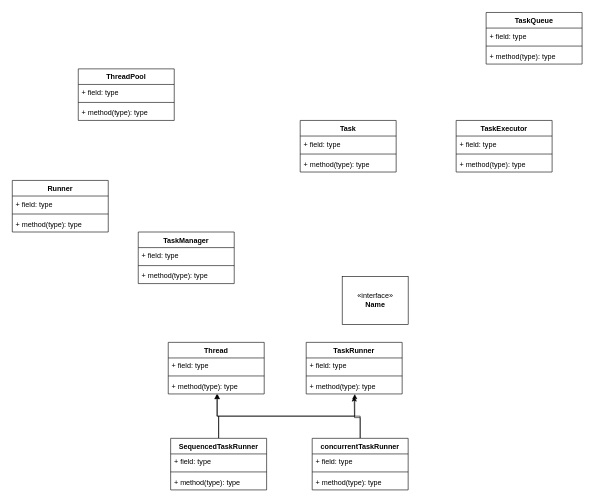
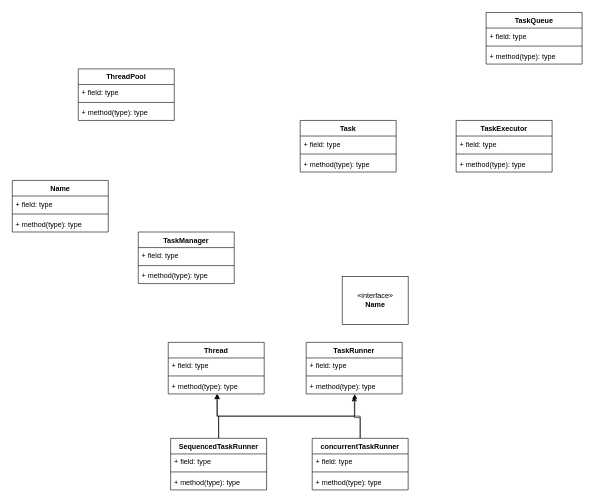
node "Runner": label "Runner" -> "Name"
